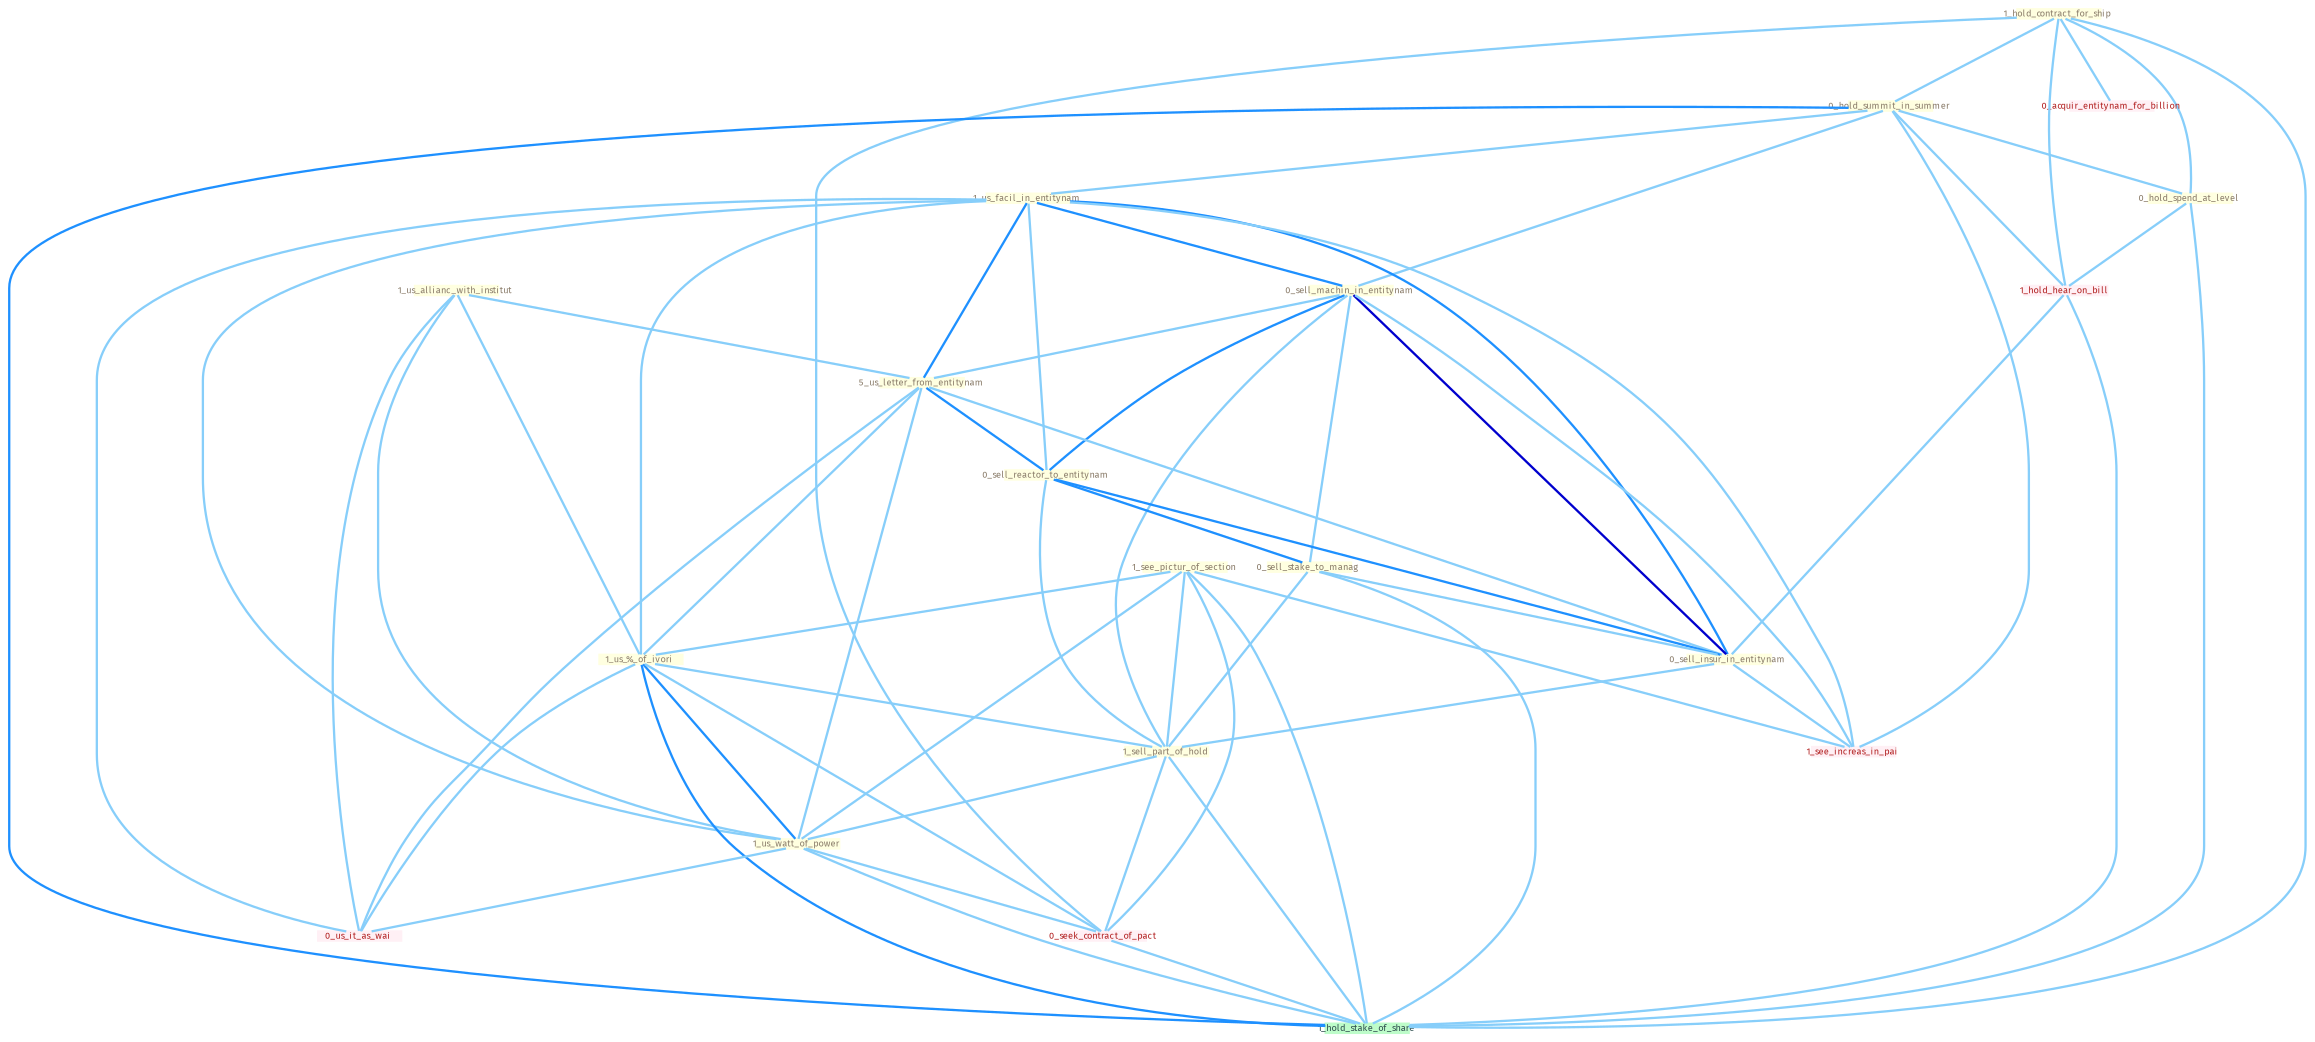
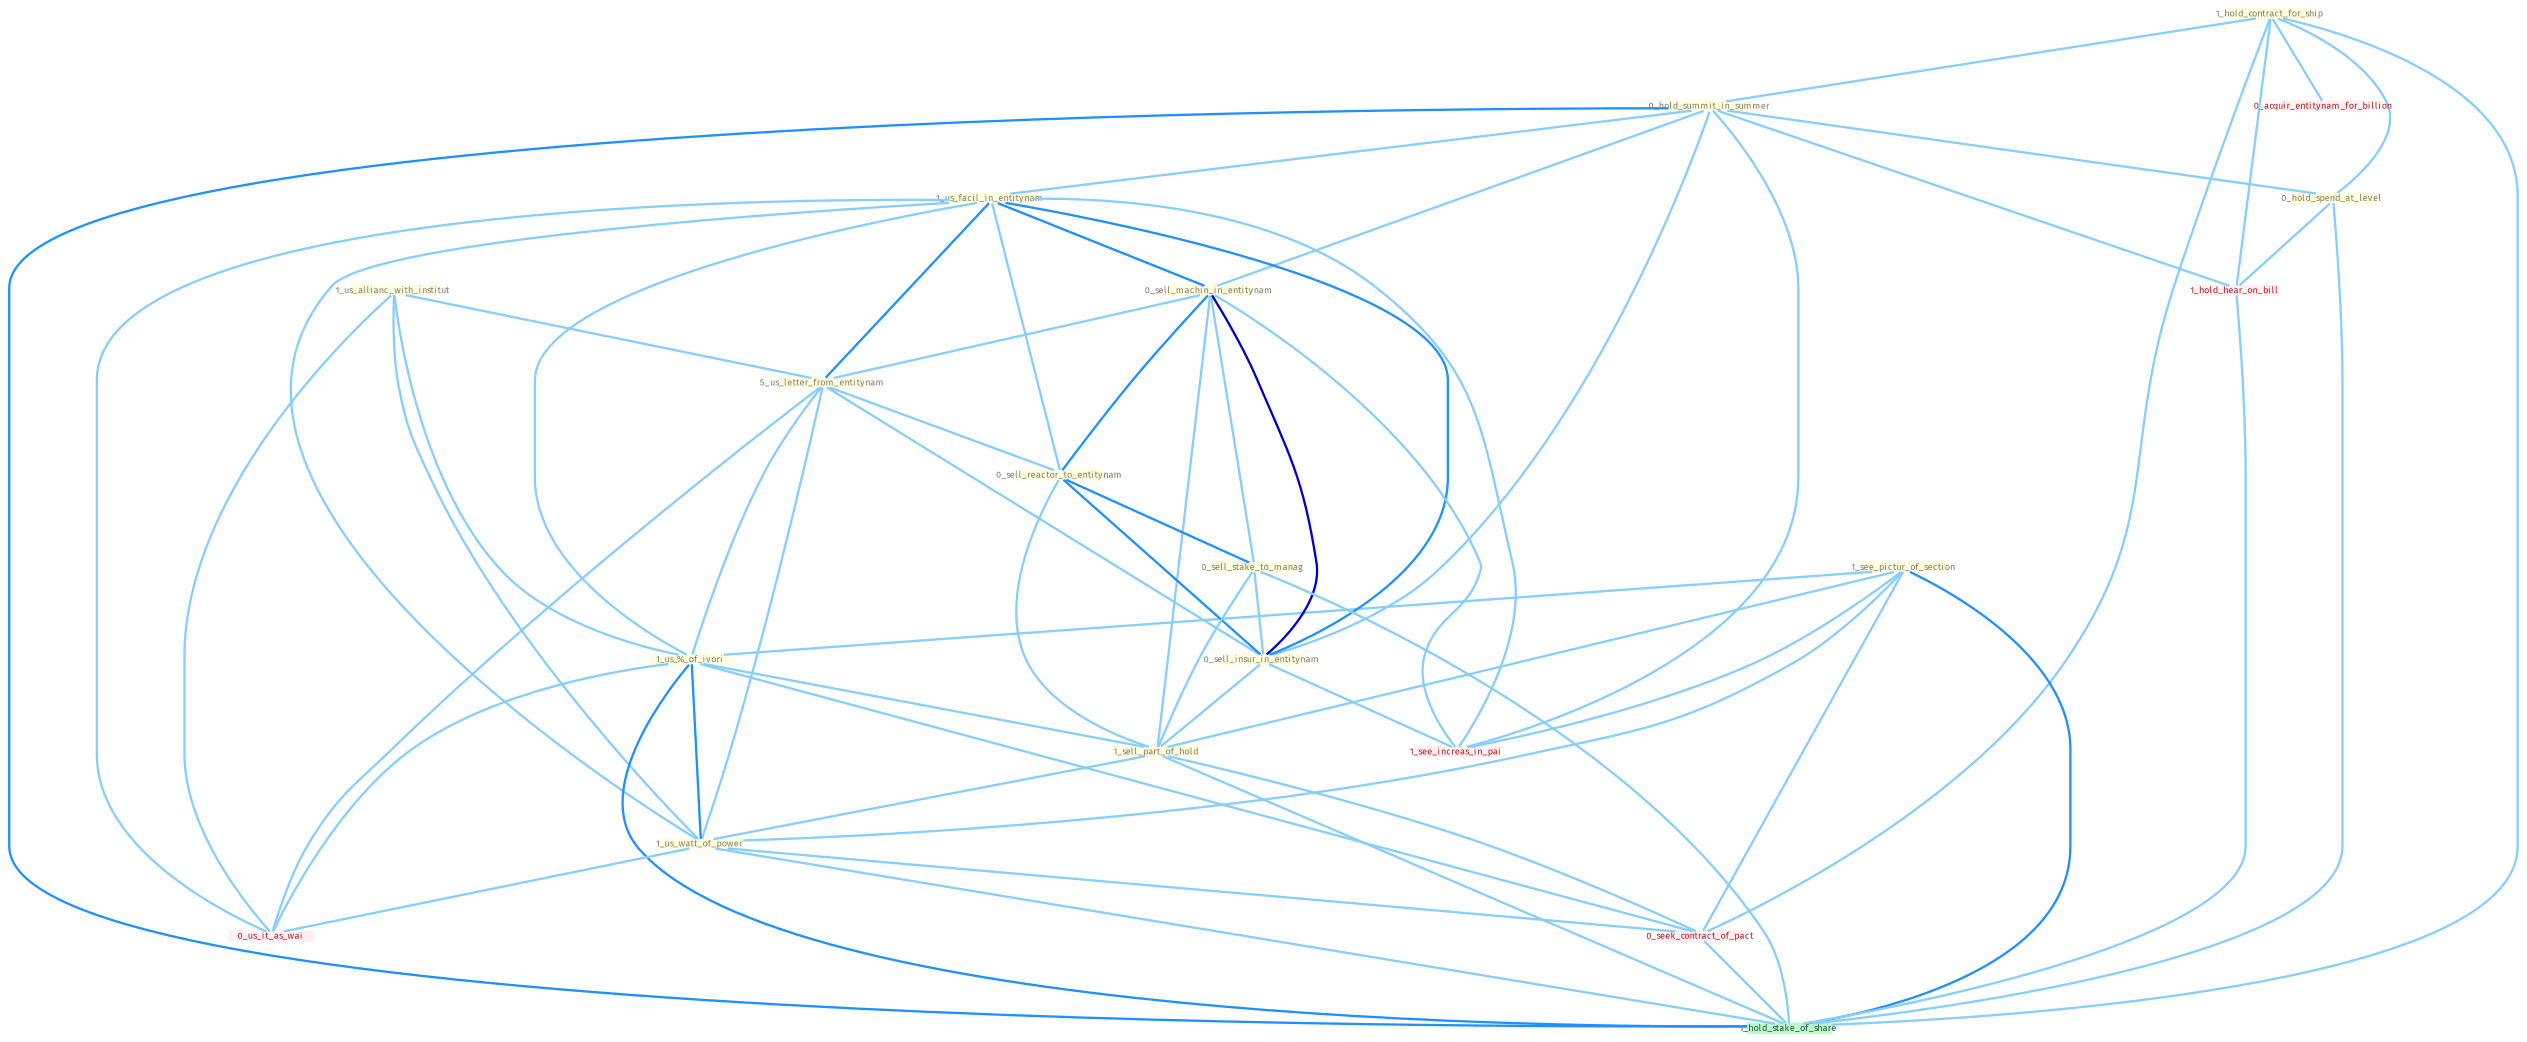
edge "5_us_letter_from_entitynam" -- "0_sell_reactor_to_entitynam": color #1e90ff -> #87cefa
edge "1_hold_hear_on_bill" -- "0_sell_insur_in_entitynam": now "0_hold_summit_in_summer" -- "0_sell_insur_in_entitynam"
edge "1_see_pictur_of_section" -- "1_hold_stake_of_share": color #87cefa -> #1e90ff
